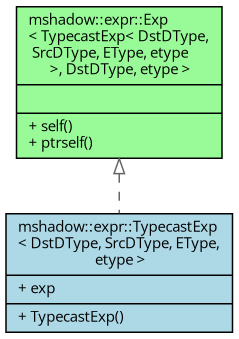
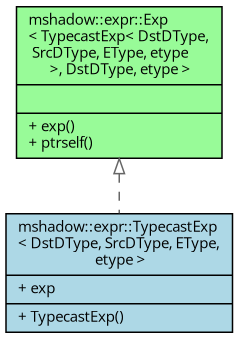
node "mshadow::expr::Exp": text "+ self()" -> "+ exp()"
